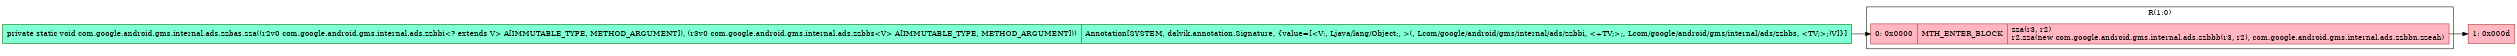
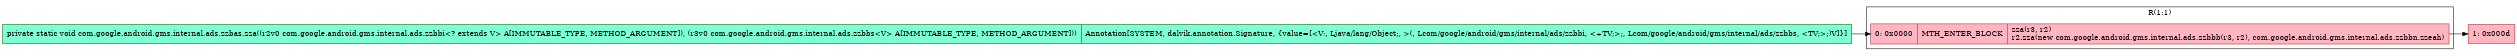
cluster "R(1:0)": label "R(1:0)" -> "R(1:1)"
